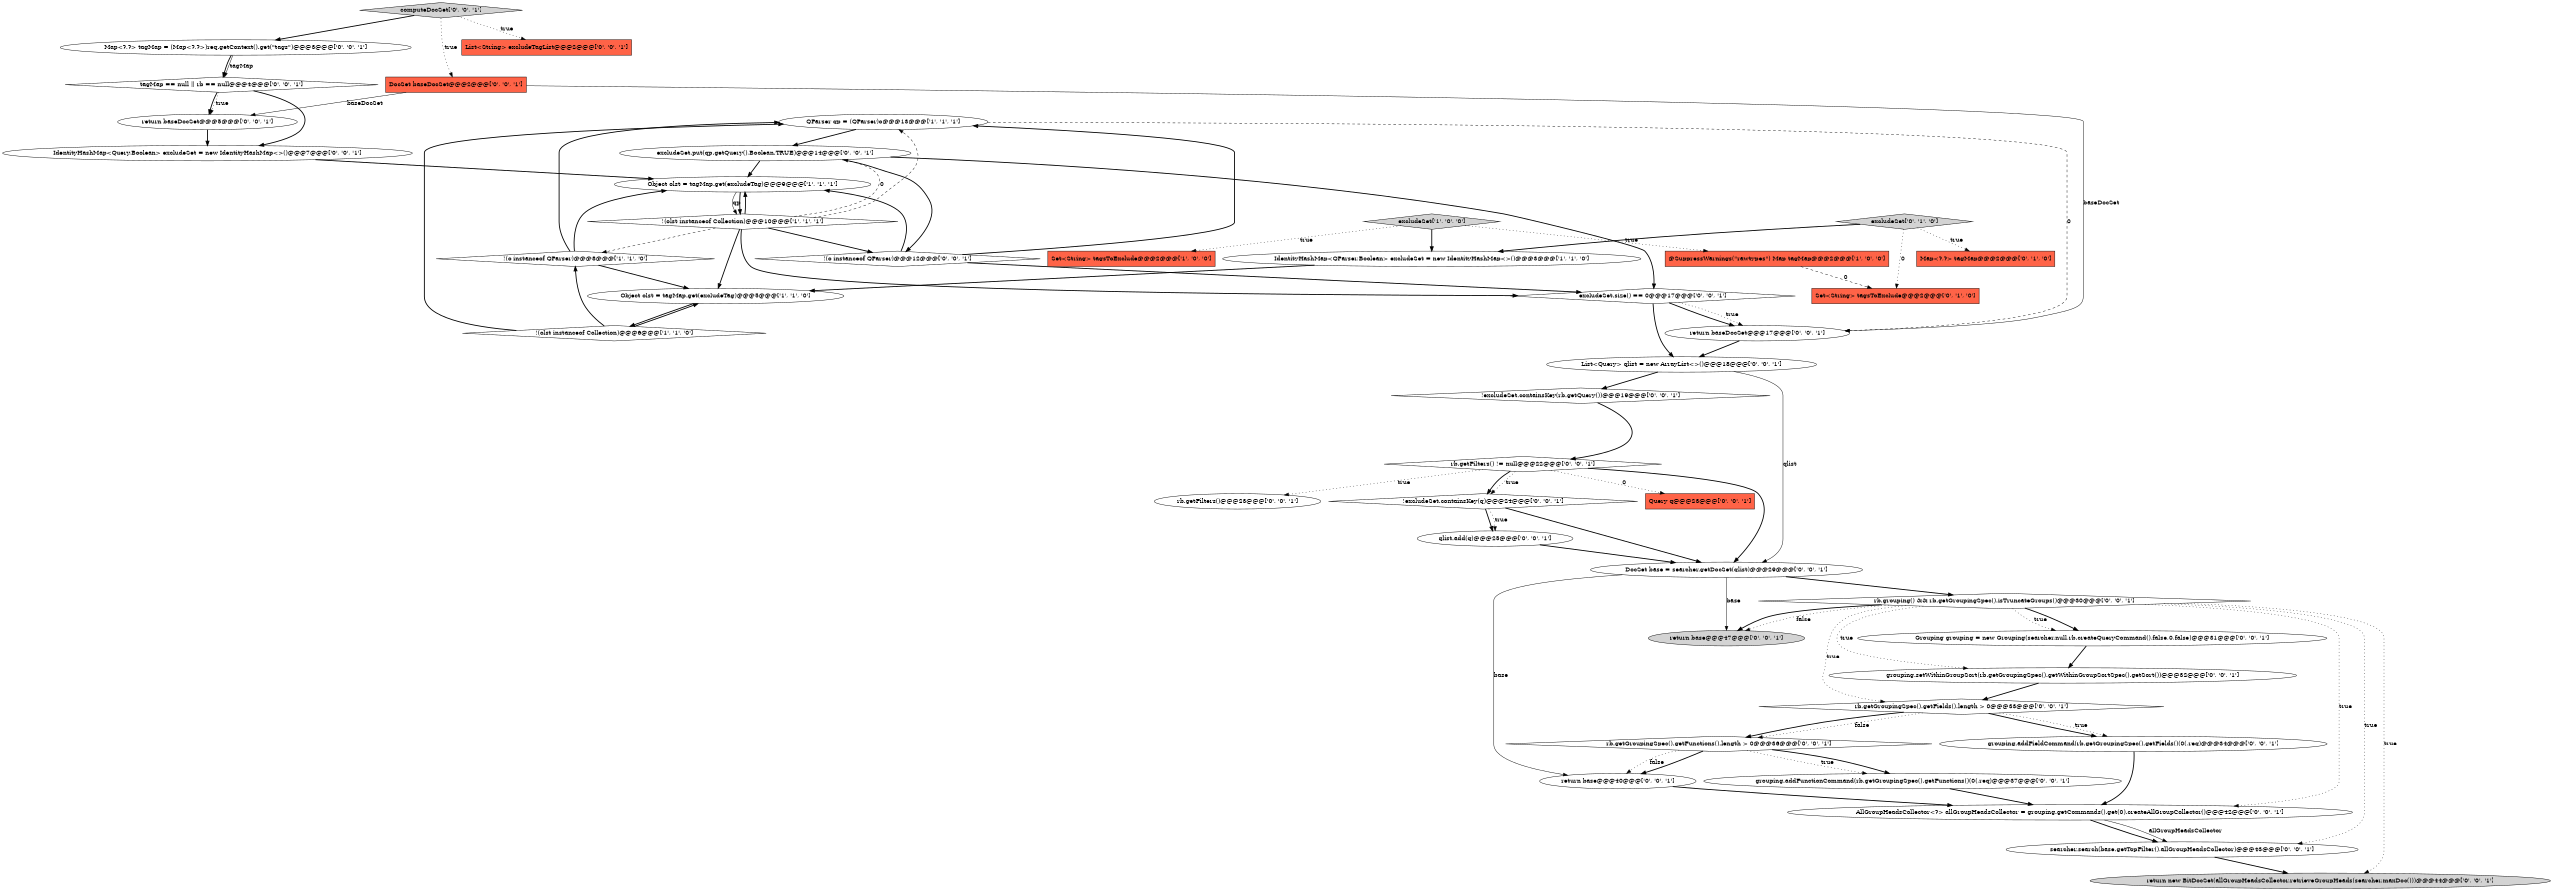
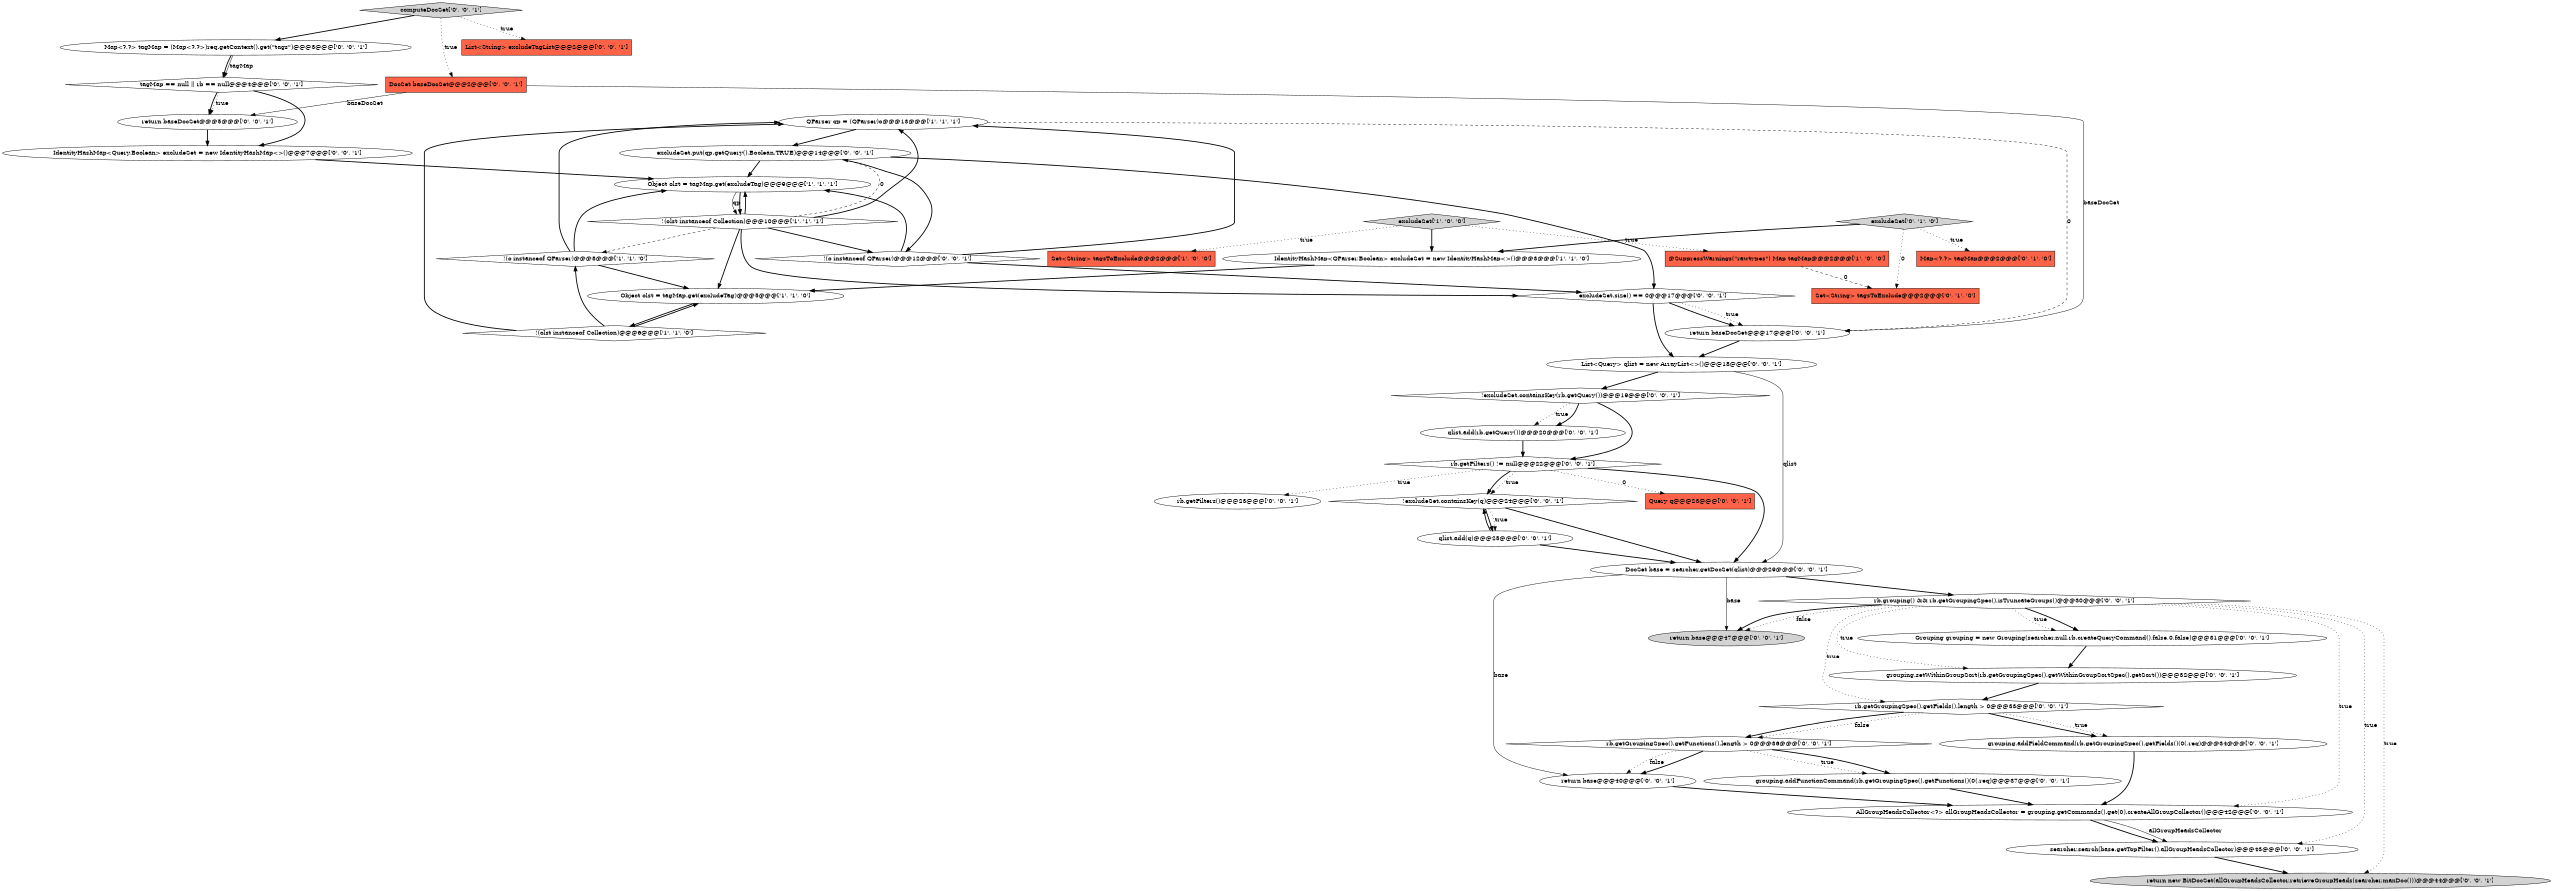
edge "!(olst instanceof Collection)@@@10@@@['1', '1', '1']" -> "QParser qp = (QParser)o@@@13@@@['1', '1', '1']": style dashed -> bold
node "qlist.add(rb.getQuery())@@@20@@@['0', '0', '1']": added
edge "qlist.add(q)@@@25@@@['0', '0', '1']" -> "!excludeSet.containsKey(q)@@@24@@@['0', '0', '1']": added
